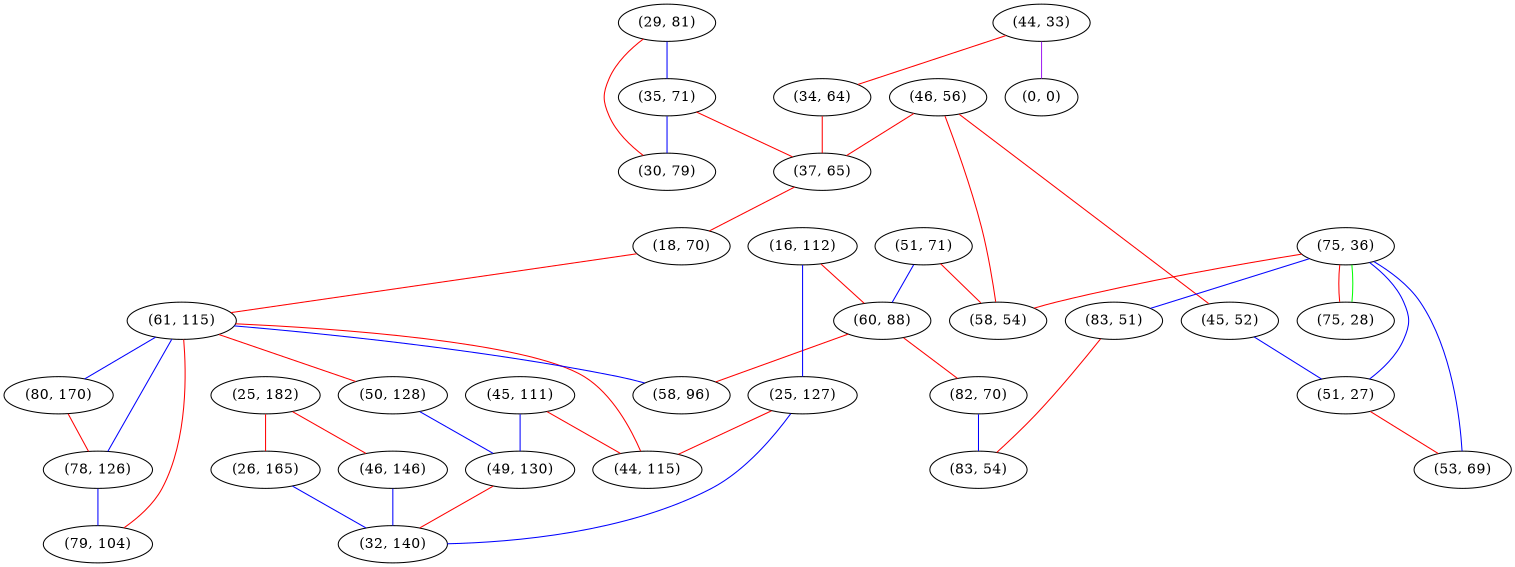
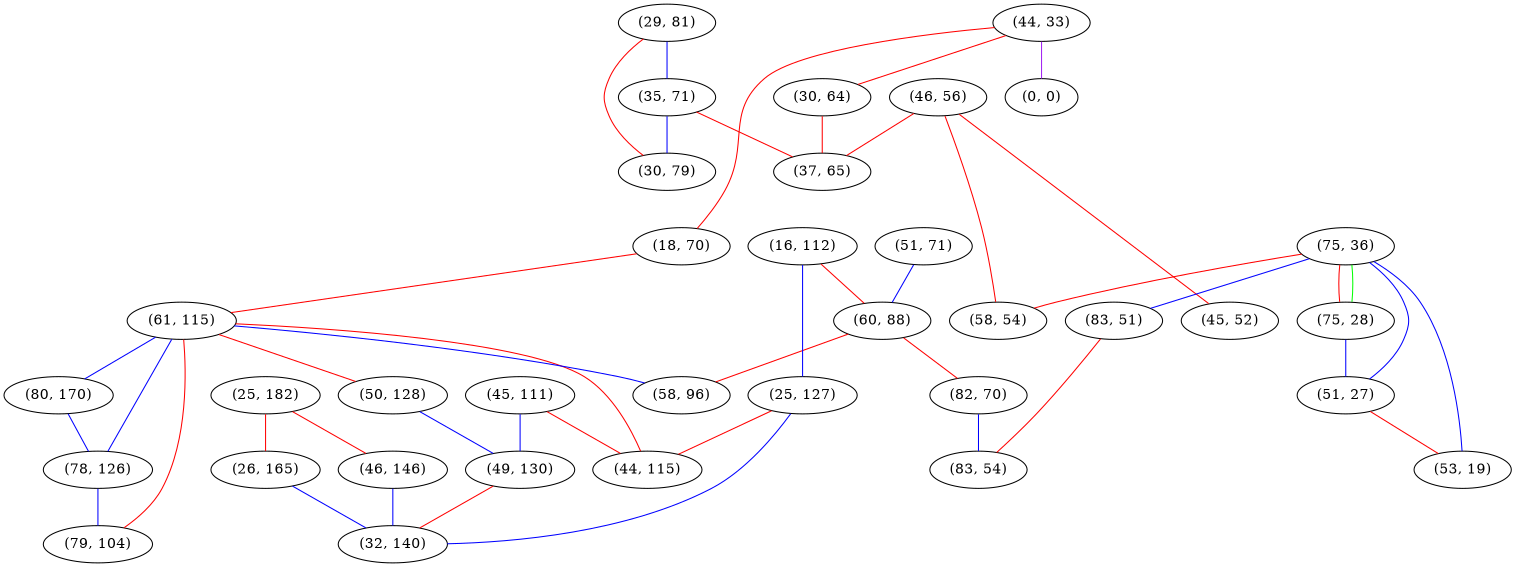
node "(34, 64)": label "(34, 64)" -> "(30, 64)"
edge "(37, 65)" -- "(18, 70)": now "(44, 33)" -- "(18, 70)"
edge "(51, 71)" -- "(58, 54)": removed
edge "(45, 52)" -- "(51, 27)": now "(75, 28)" -- "(51, 27)"
edge "(80, 170)" -- "(78, 126)": color red -> blue
node "(53, 69)": label "(53, 69)" -> "(53, 19)"
